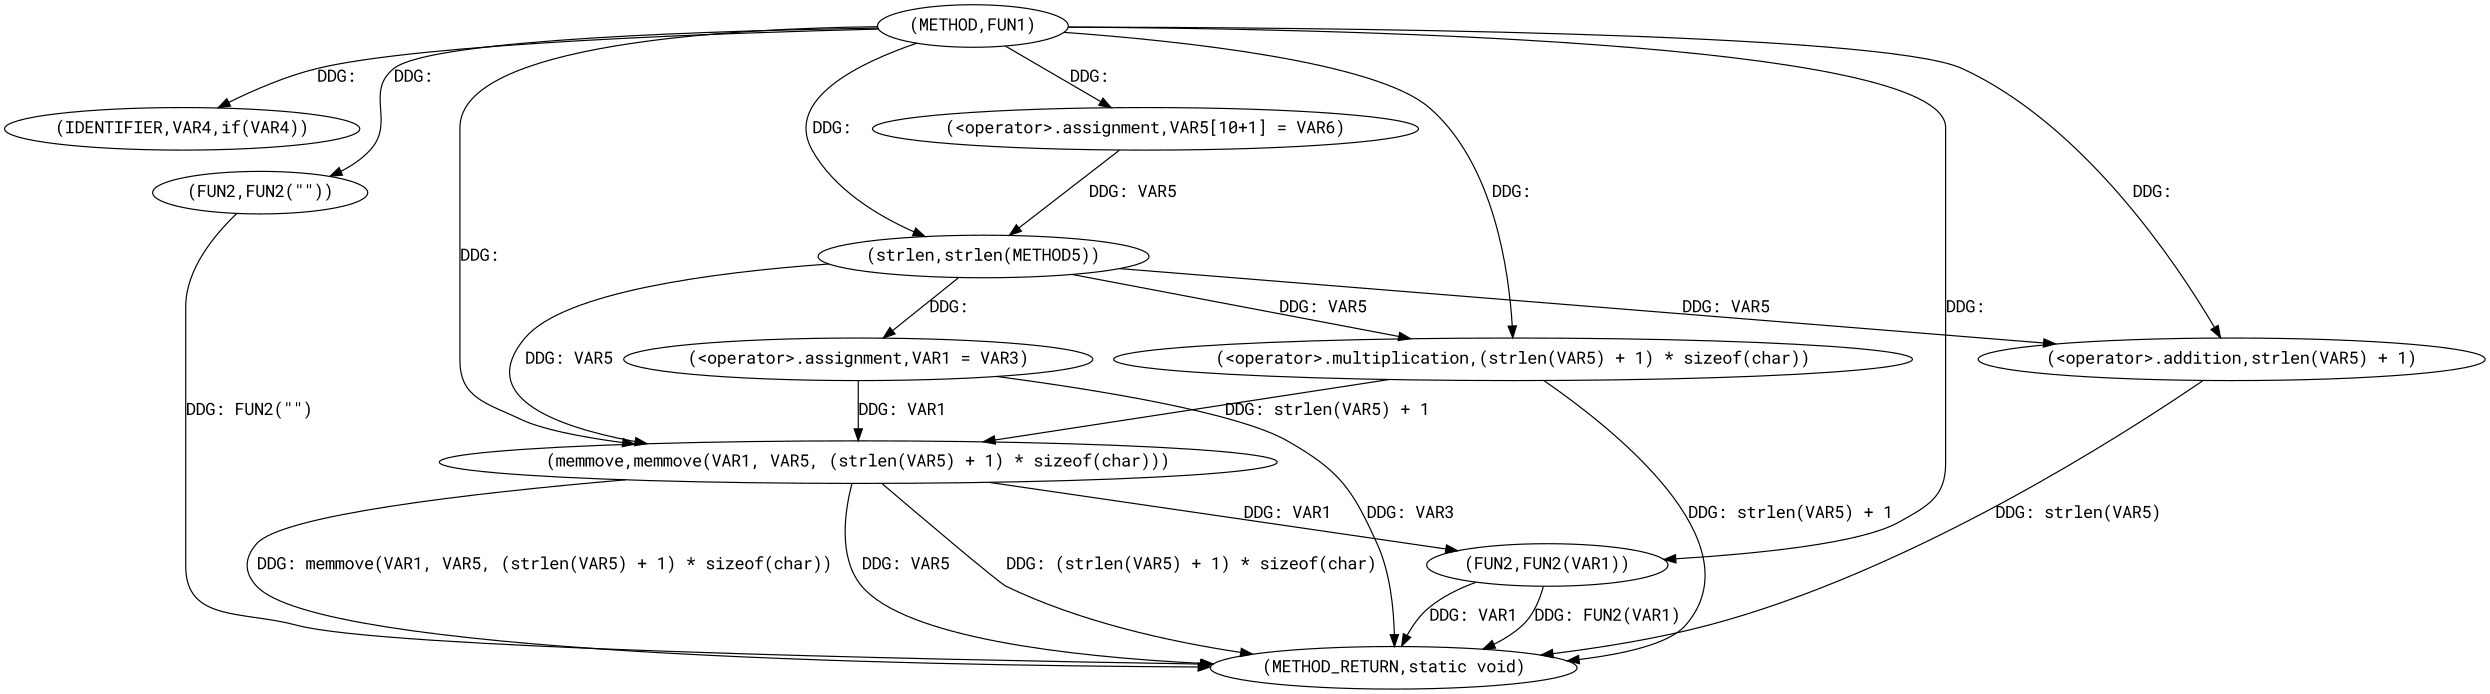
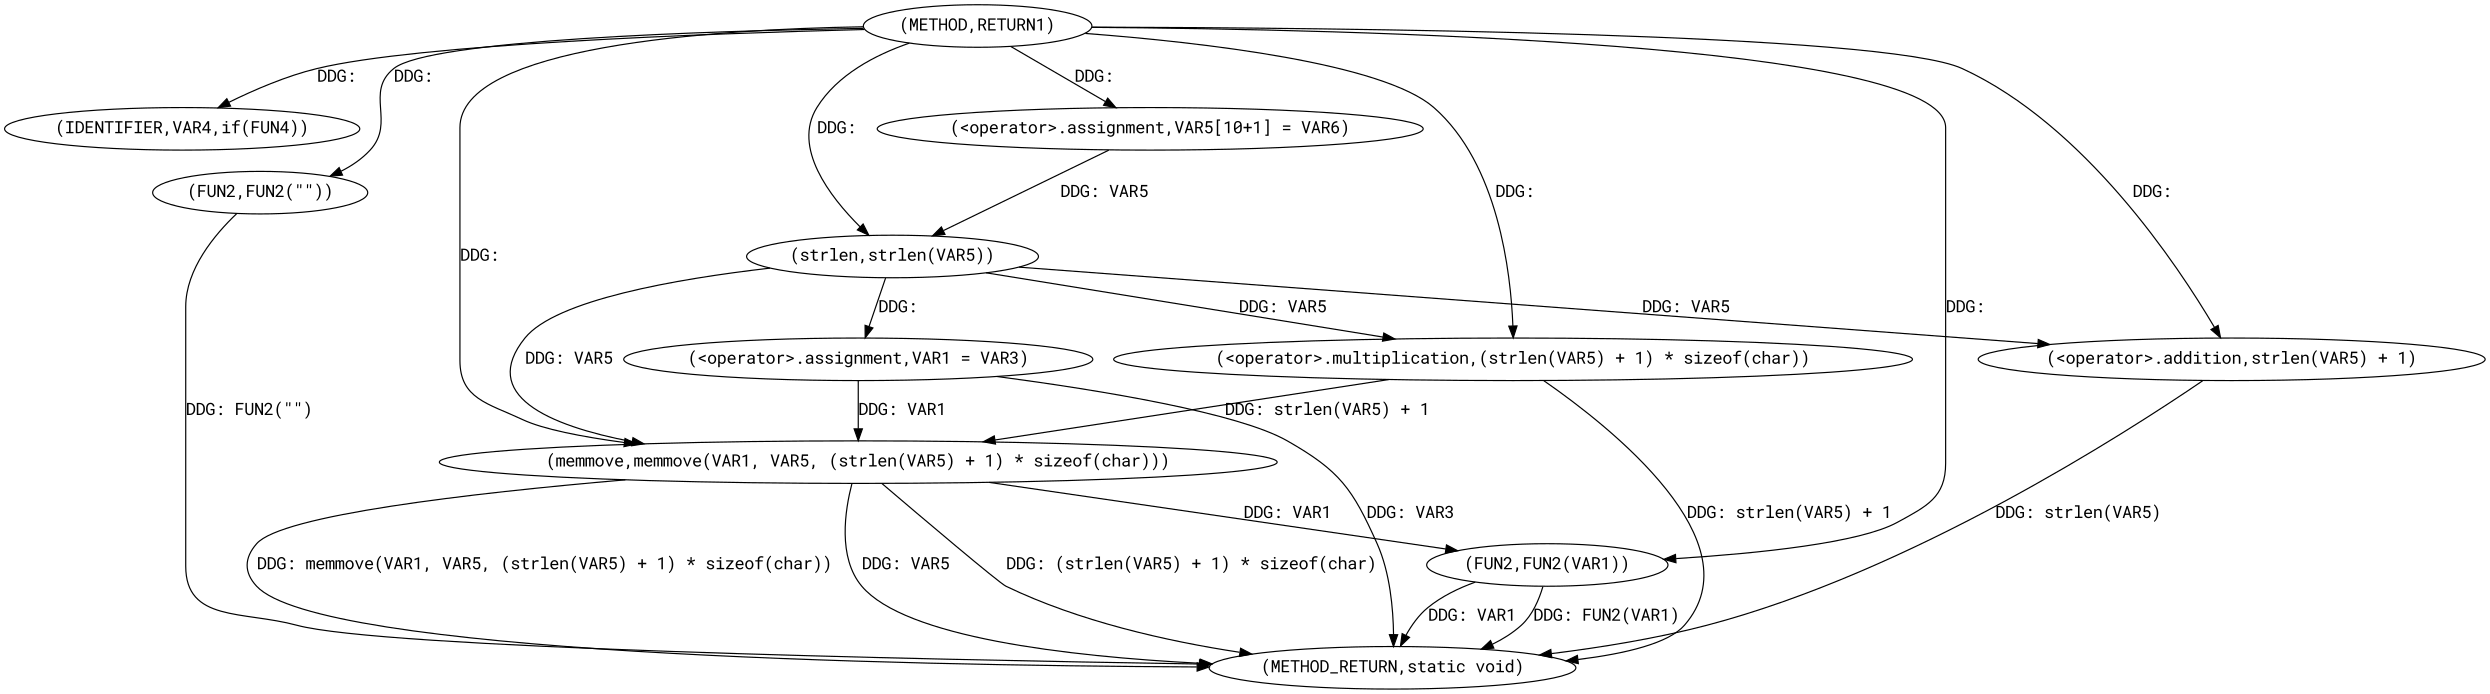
node "(METHOD,FUN1)": label "(METHOD,FUN1)" -> "(METHOD,RETURN1)"
node "(IDENTIFIER,VAR4,if(VAR4))": label "(IDENTIFIER,VAR4,if(VAR4))" -> "(IDENTIFIER,VAR4,if(FUN4))"
node "(strlen,strlen(METHOD5))": label "(strlen,strlen(METHOD5))" -> "(strlen,strlen(VAR5))"
